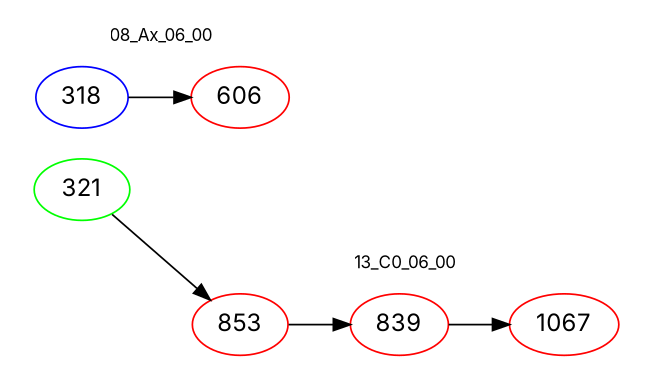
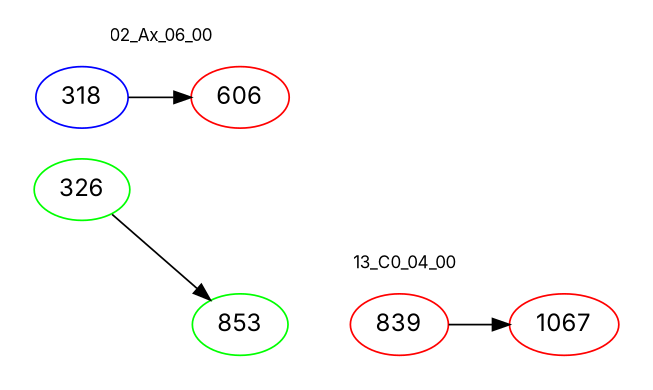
cluster "08_Ax_06_00": label "08_Ax_06_00" -> "02_Ax_06_00"
node "321": label "321" -> "326"
cluster "13_C0_06_00": label "13_C0_06_00" -> "13_C0_04_00"
node "853": color red -> green
edge "853" -> "839": removed
